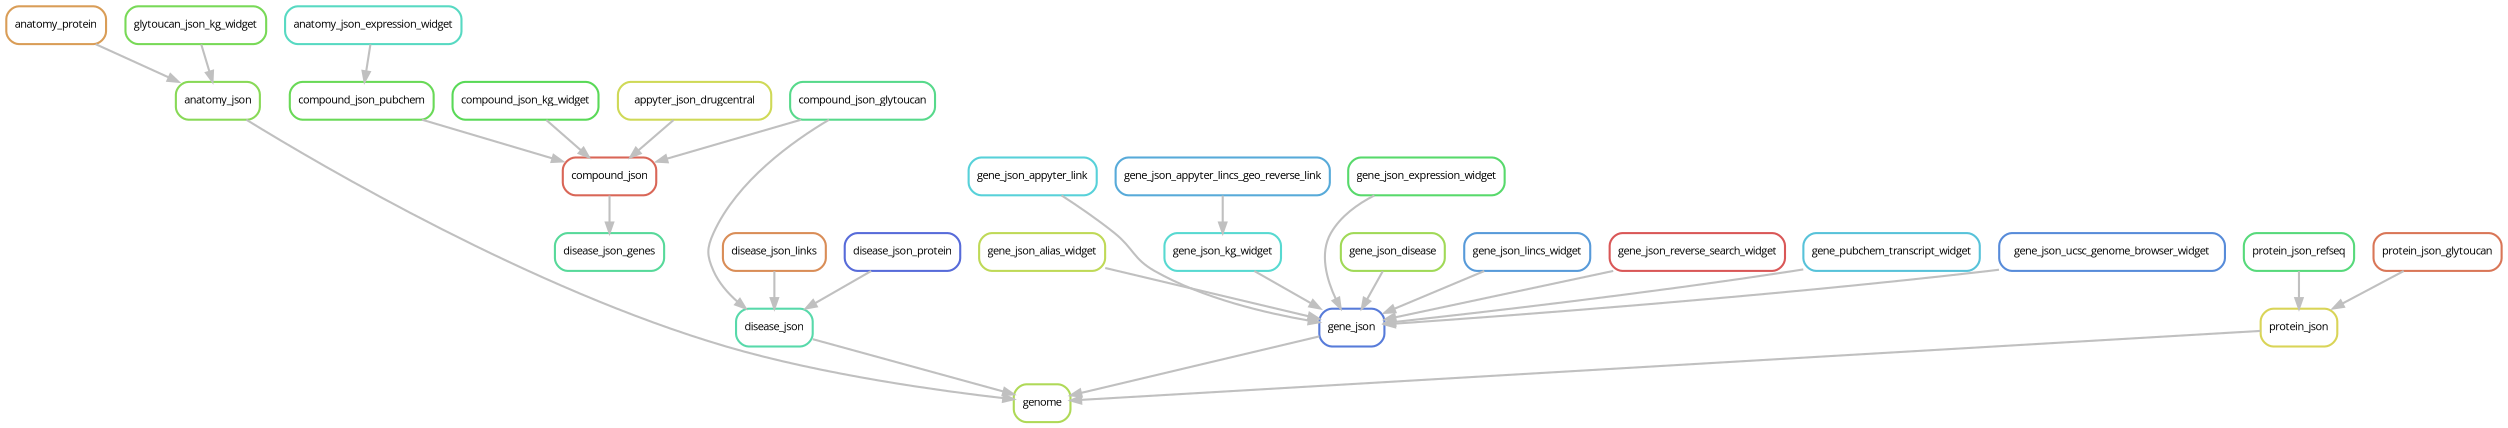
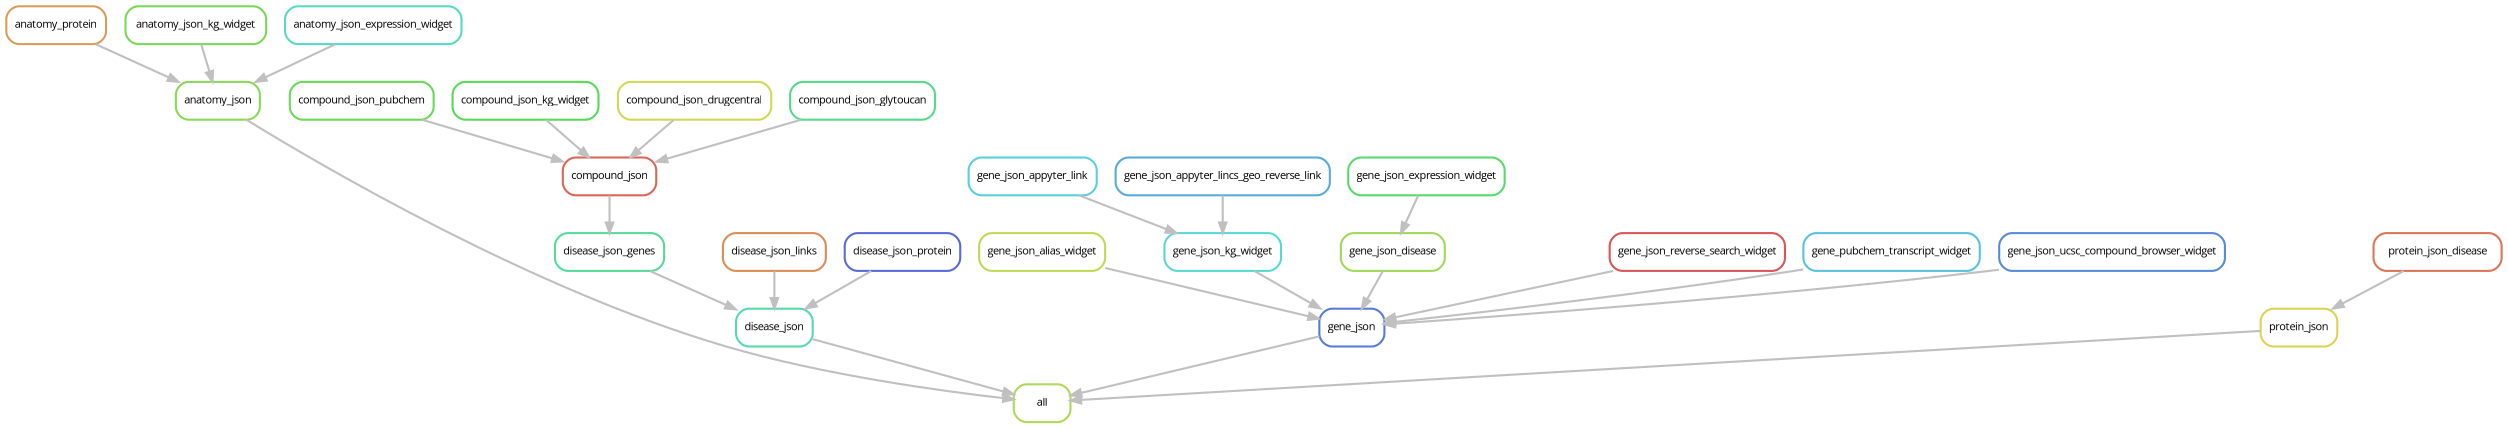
node "glytoucan_json_kg_widget": label "glytoucan_json_kg_widget" -> "anatomy_json_kg_widget"
edge "anatomy_json_expression_widget" -> "compound_json_pubchem": now "anatomy_json_expression_widget" -> "anatomy_json"
node "appyter_json_drugcentral": label "appyter_json_drugcentral" -> "compound_json_drugcentral"
edge "compound_json_glytoucan" -> "disease_json": now "disease_json_genes" -> "disease_json"
edge "gene_json_expression_widget" -> "gene_json": now "gene_json_expression_widget" -> "gene_json_disease"
node "gene_json_lincs_widget": removed
node "gene_json_ucsc_genome_browser_widget": label "gene_json_ucsc_genome_browser_widget" -> "gene_json_ucsc_compound_browser_widget"
node "protein_json_refseq": removed
node "protein_json_glytoucan": label "protein_json_glytoucan" -> "protein_json_disease"
edge "gene_json_appyter_link" -> "gene_json": now "gene_json_appyter_link" -> "gene_json_kg_widget"
node "genome": label "genome" -> "all"
